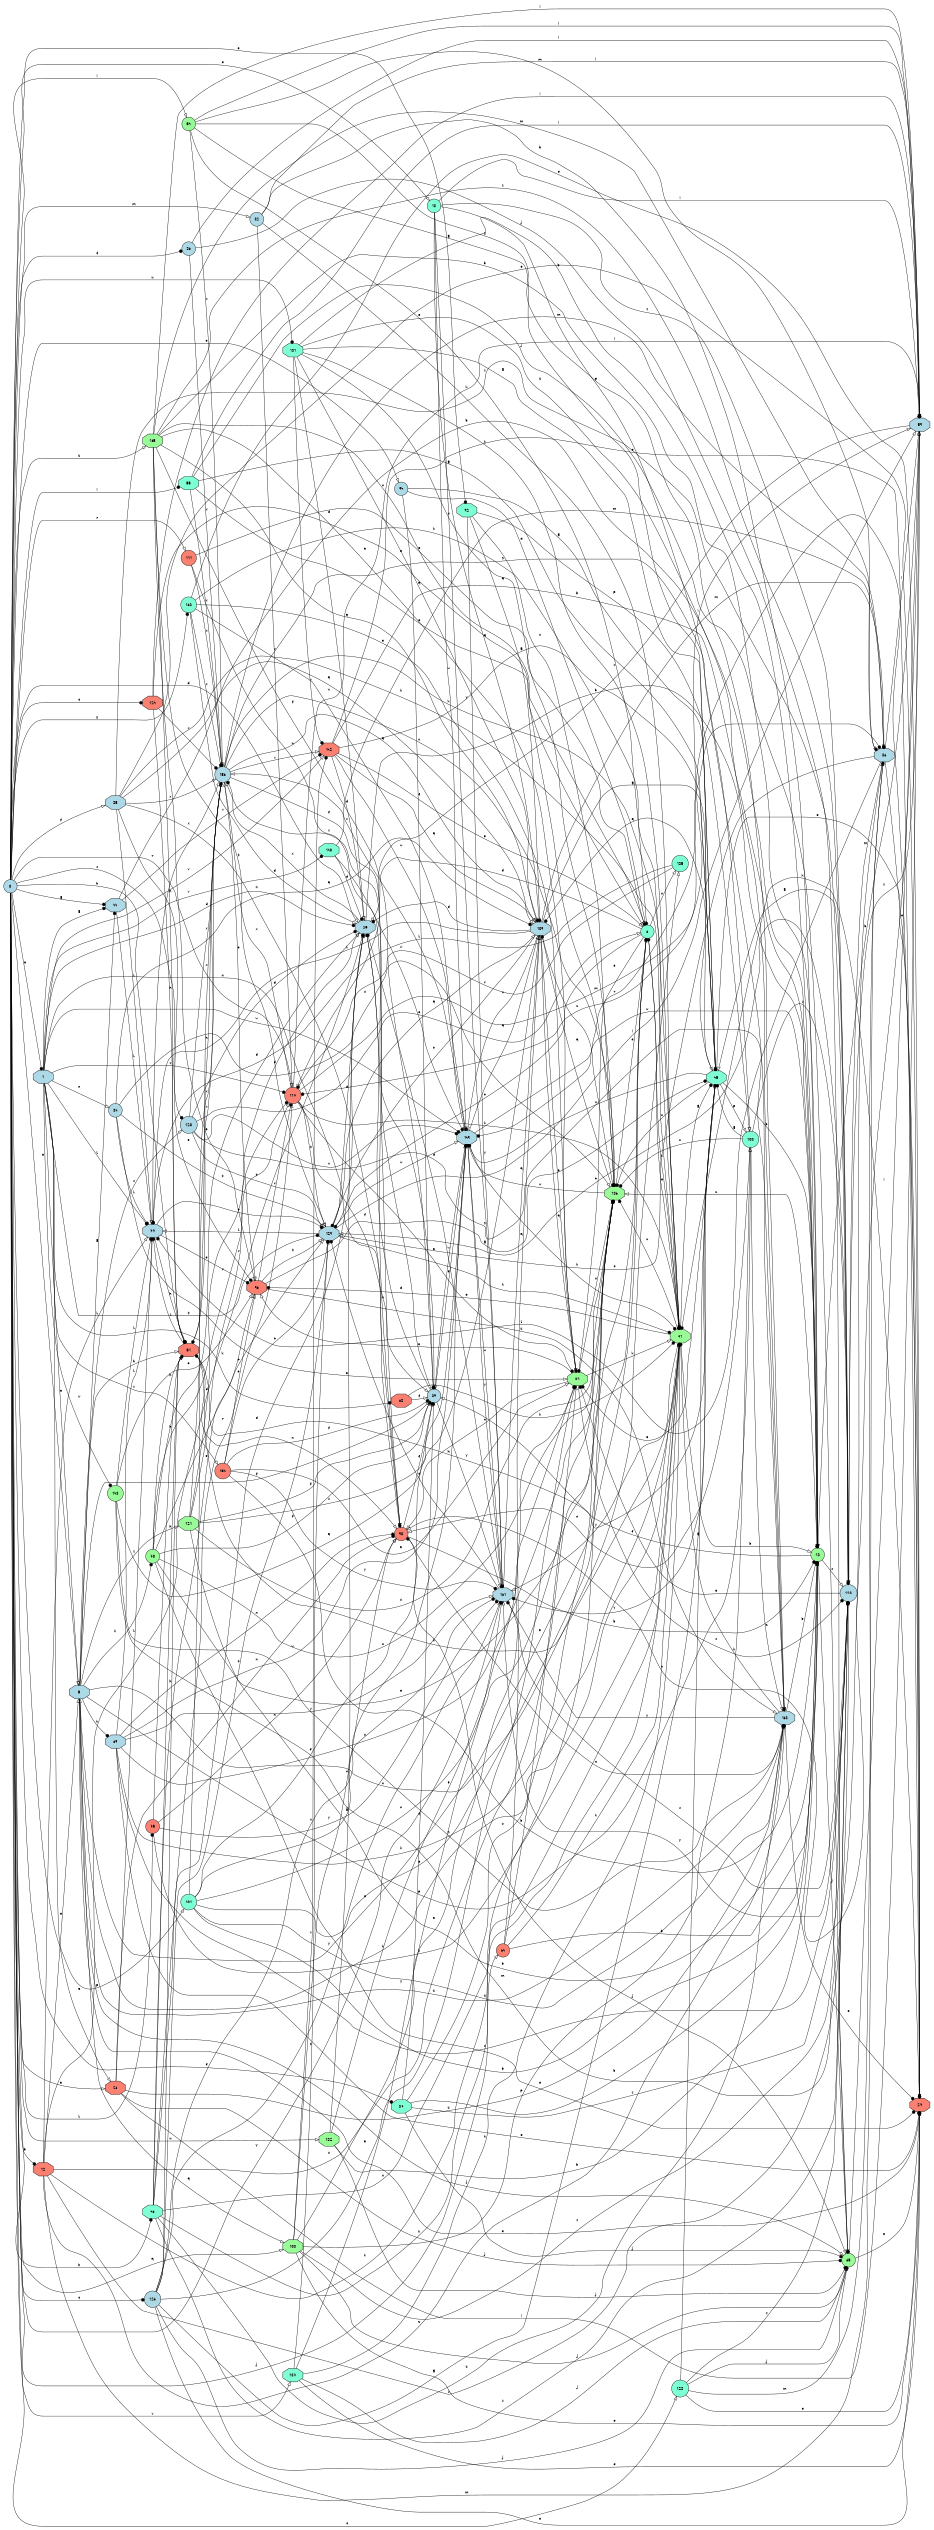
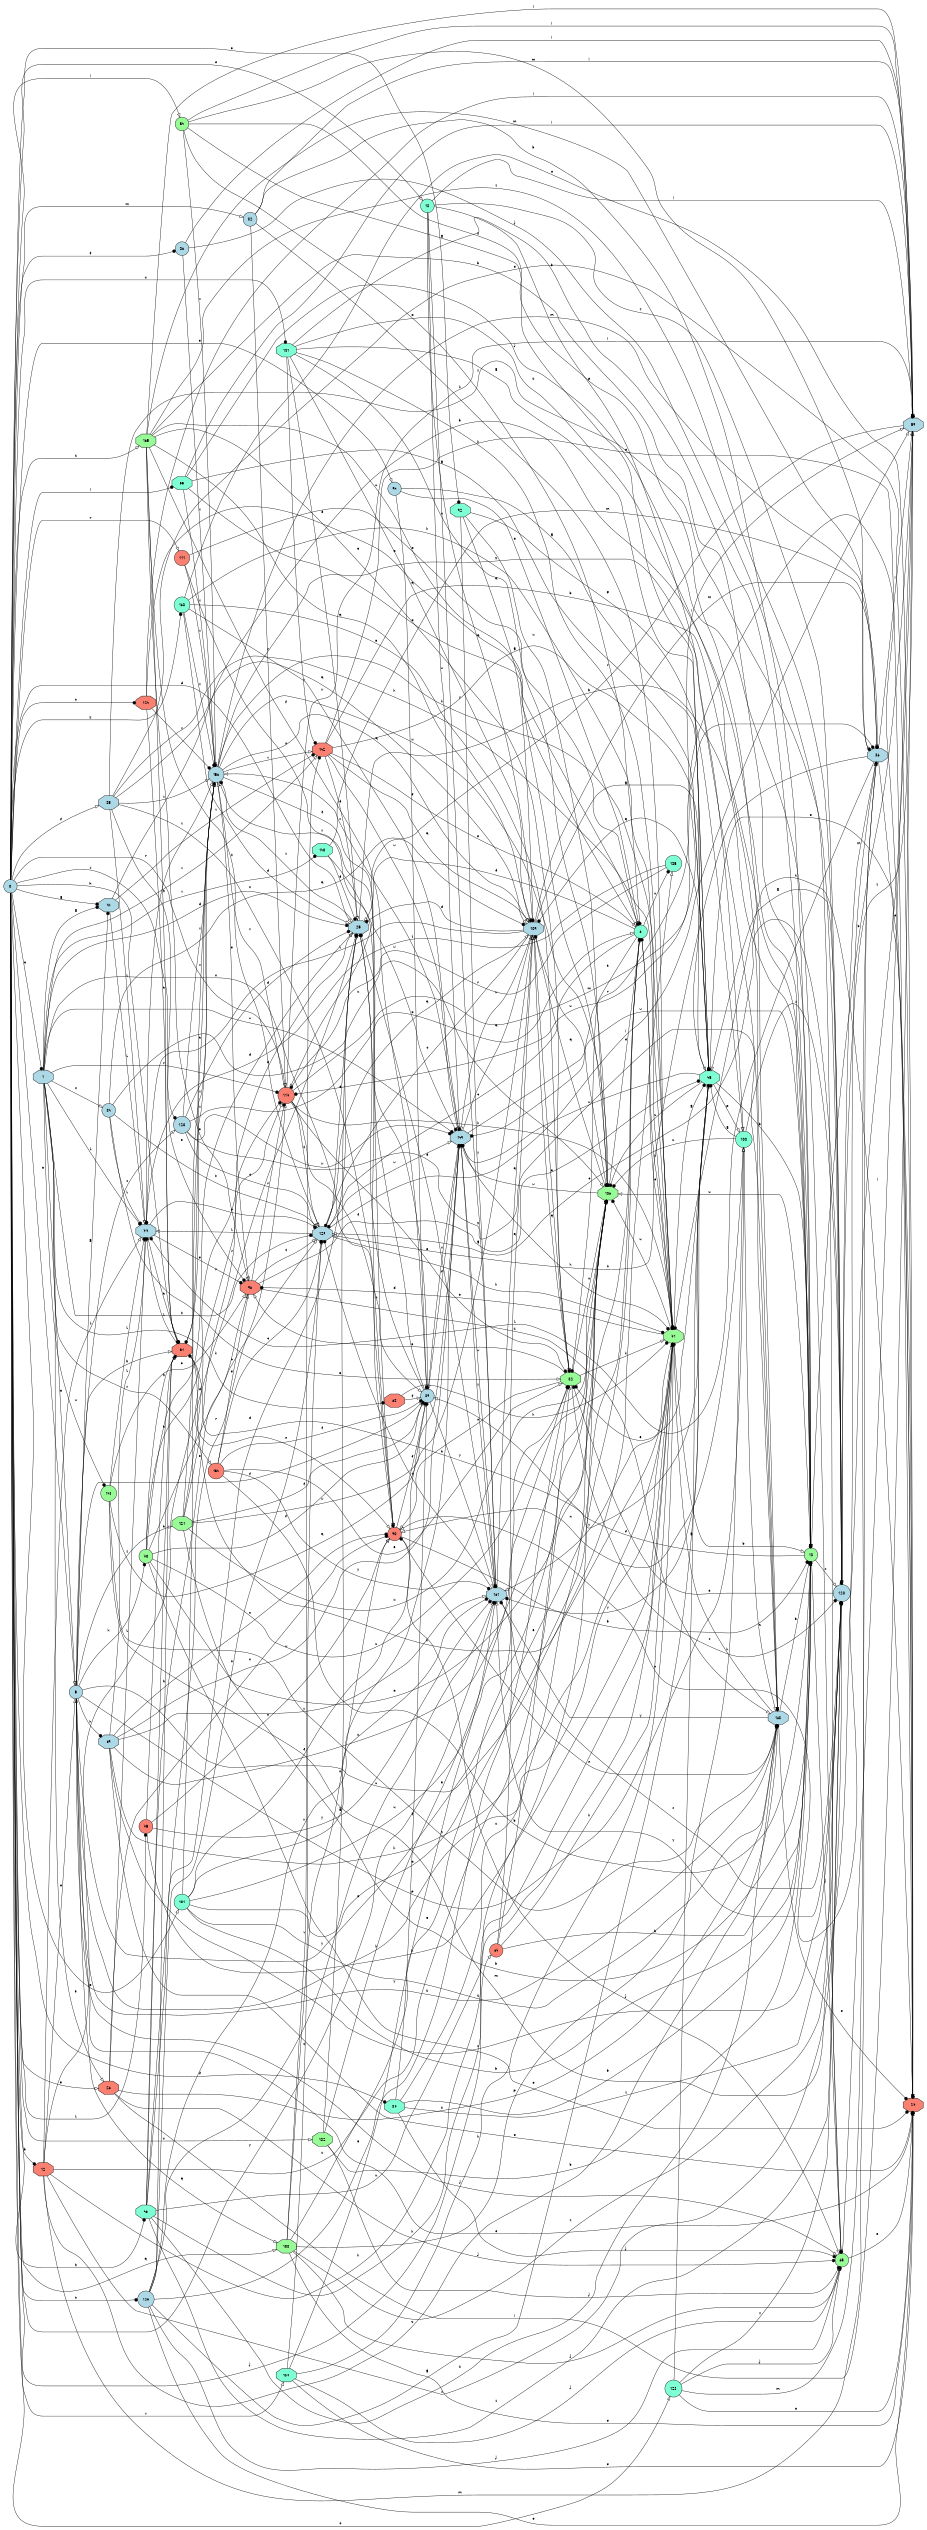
edge "6" -> "135": arrowhead onormal -> dot
node "5": shape octagon -> circle
